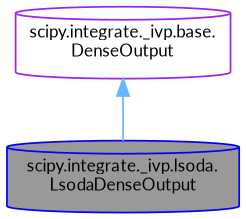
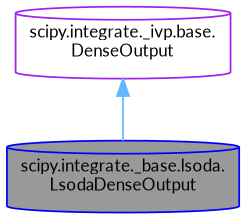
node "scipy.integrate._ivp.lsoda. LsodaDenseOutput": label "scipy.integrate._ivp.lsoda. LsodaDenseOutput" -> "scipy.integrate._base.lsoda. LsodaDenseOutput"
